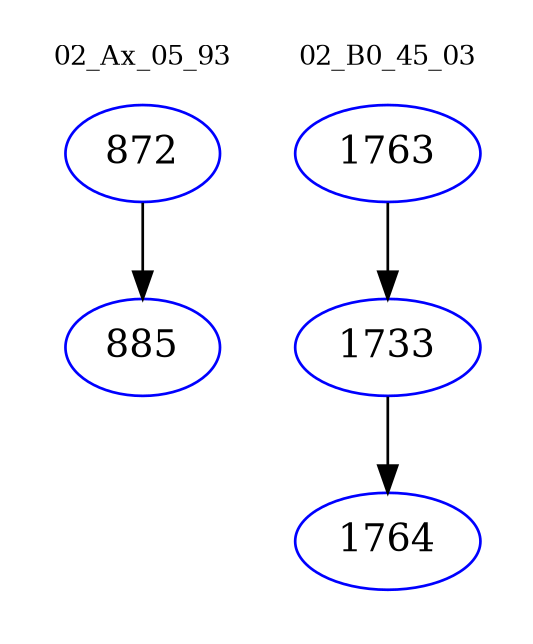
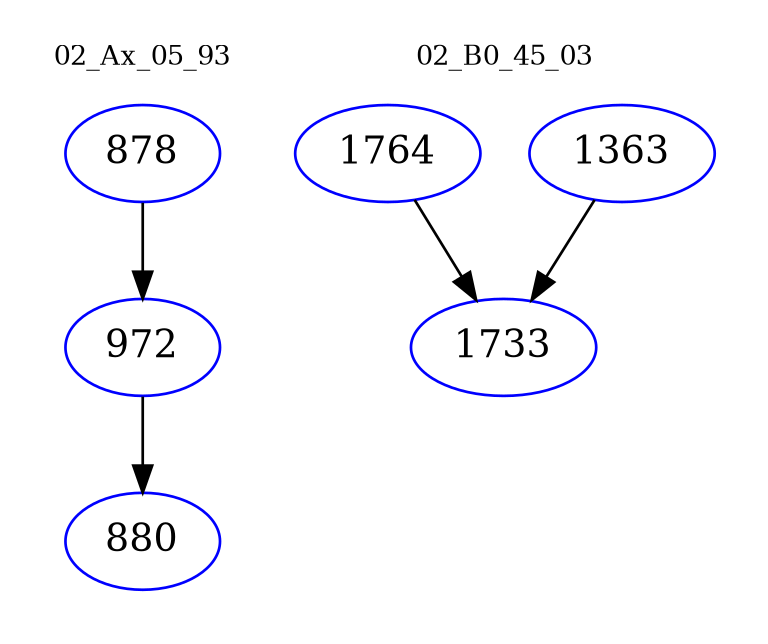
node "878": added
node "872": label "872" -> "972"
node "1763": label "1763" -> "1363"
node "885": label "885" -> "880"
edge "1733" -> "1764": reversed
